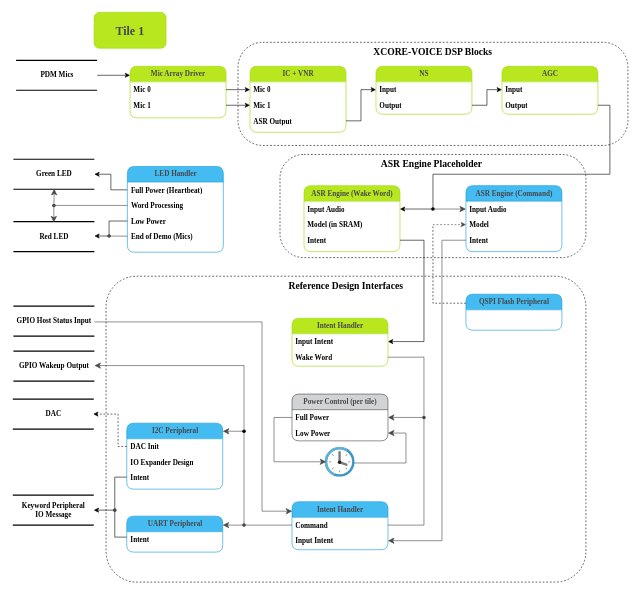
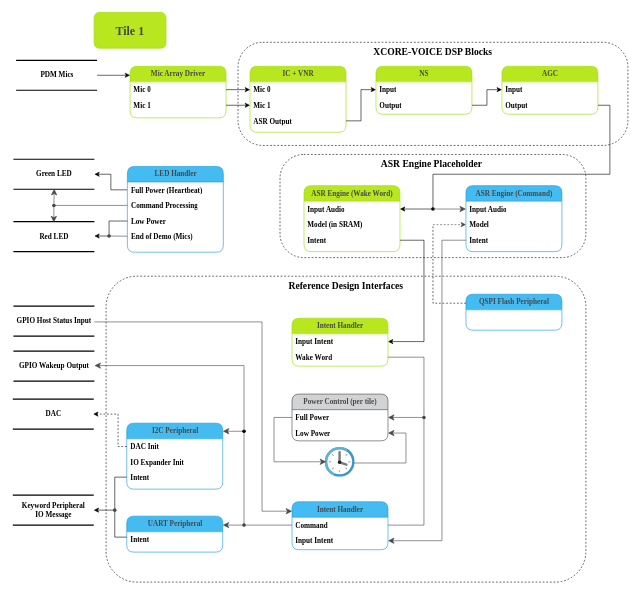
node "Word Processing": label "Word Processing" -> "Command Processing"
node "IO Expander Design": label "IO Expander Design" -> "IO Expander Init"
